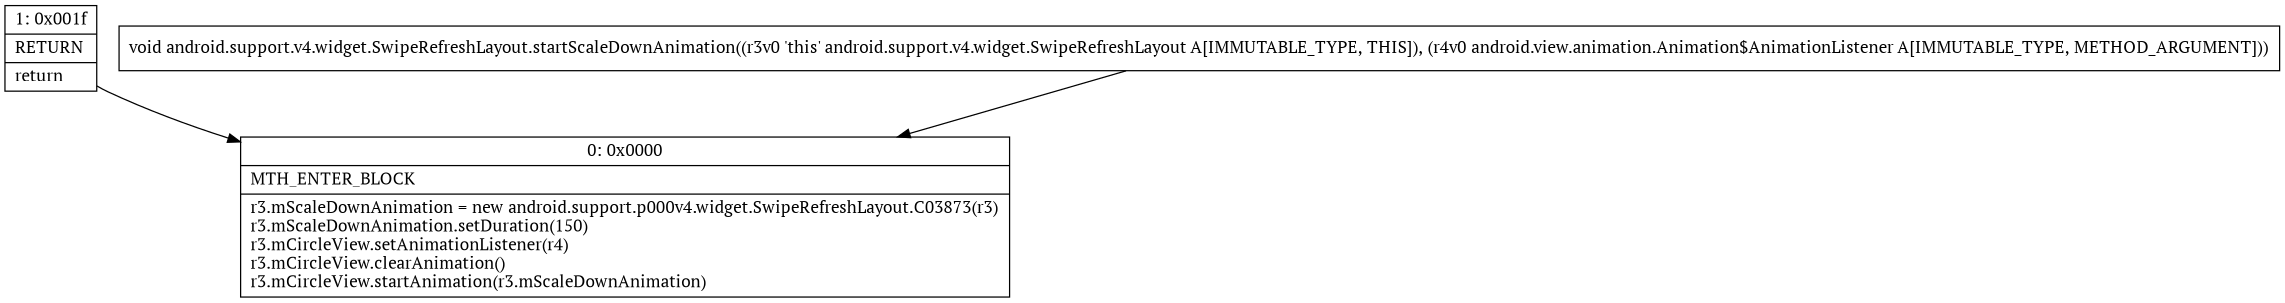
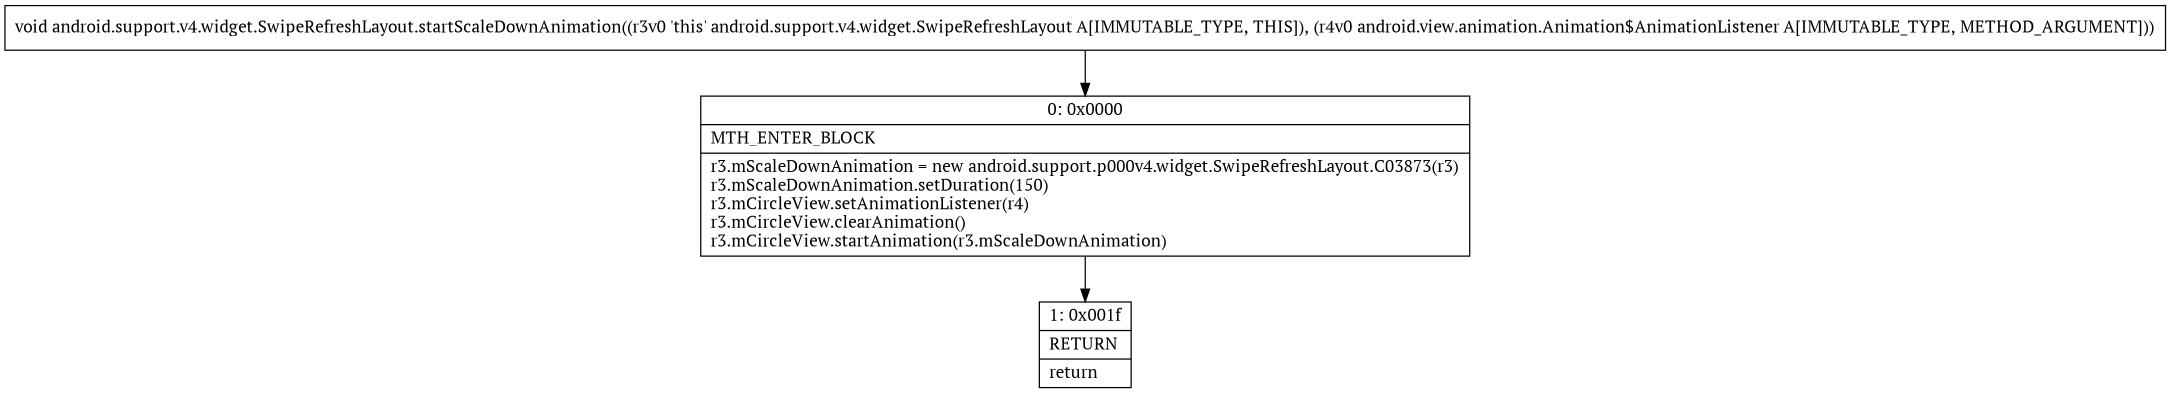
edge "1: 0x001f" -> "0: 0x0000": reversed
